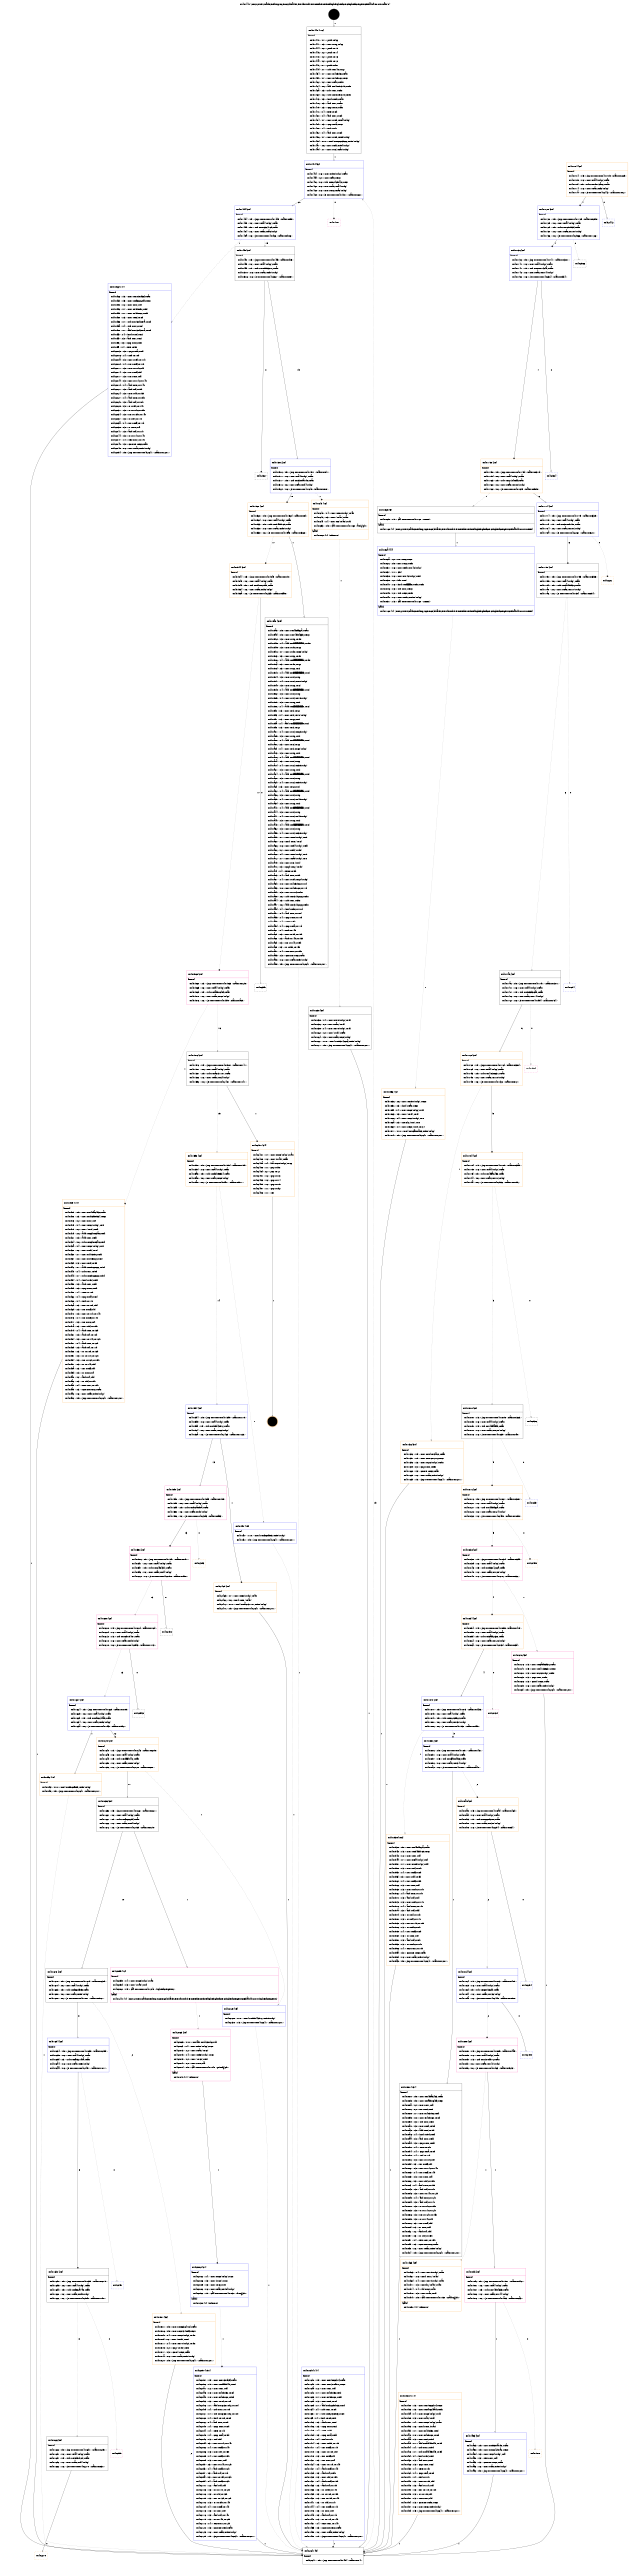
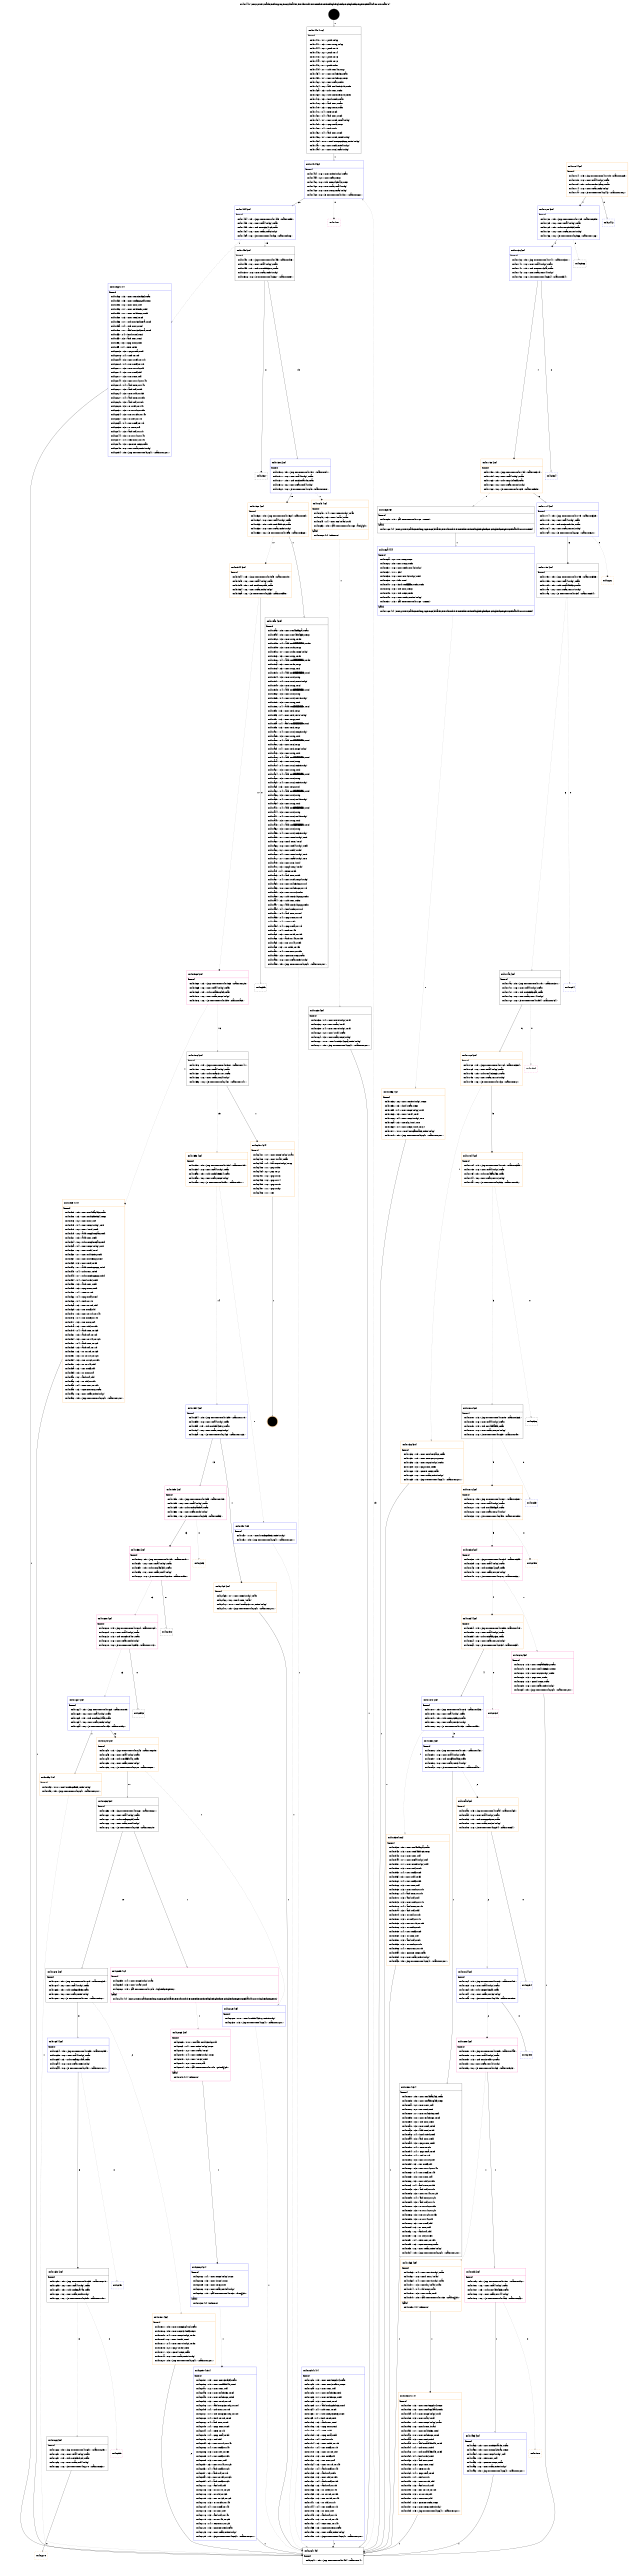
edge "0x401d63 [29]" -> "0x401d80 [114]": added, label "1"
